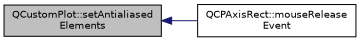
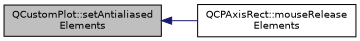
node "QCPAxisRect::mouseRelease Event": label "QCPAxisRect::mouseRelease Event" -> "QCPAxisRect::mouseRelease Elements"
